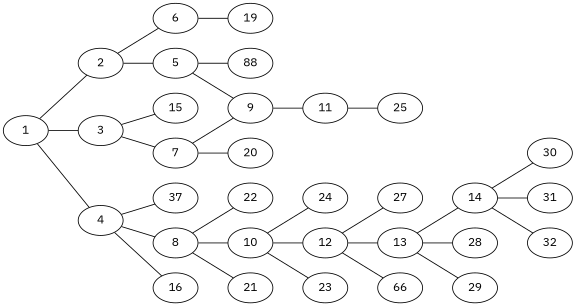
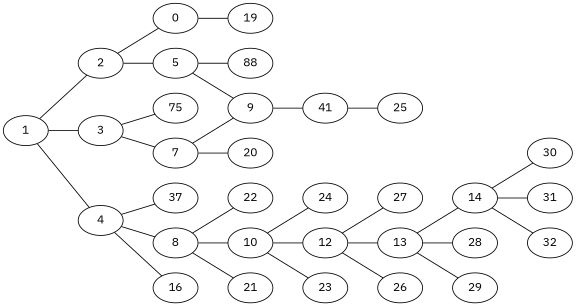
node "6": label "6" -> "0"
node "15": label "15" -> "75"
node "11": label "11" -> "41"
node "66": label "66" -> "26"
